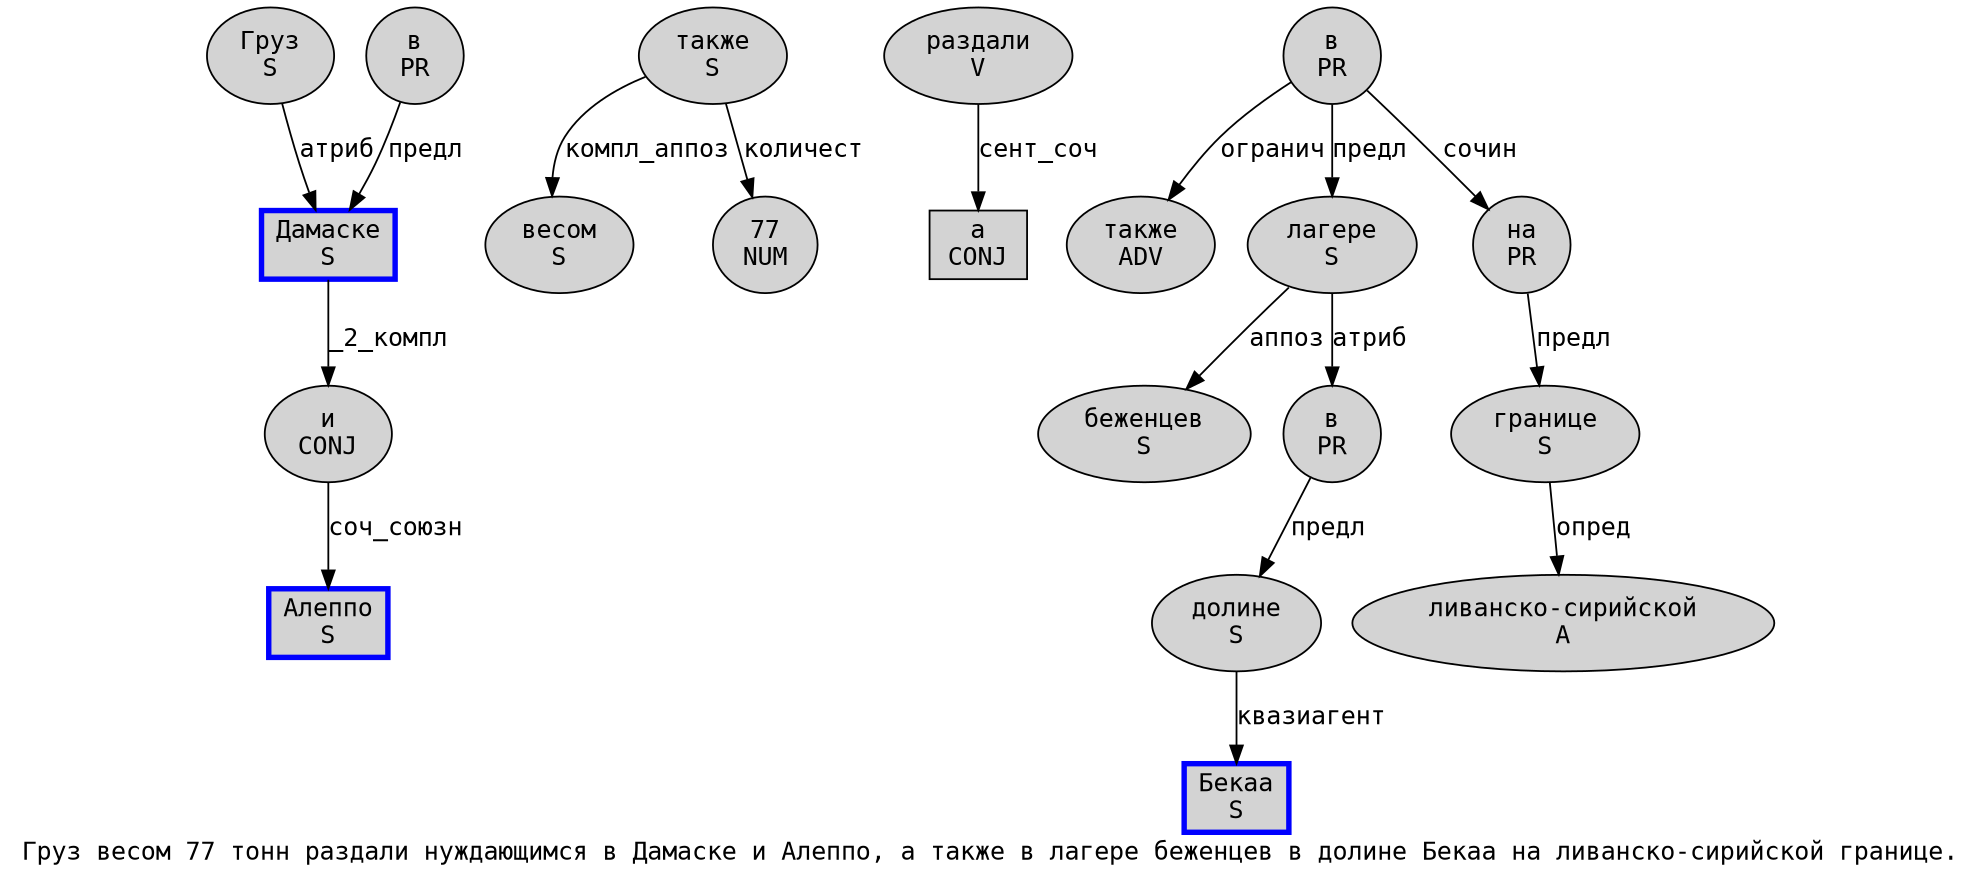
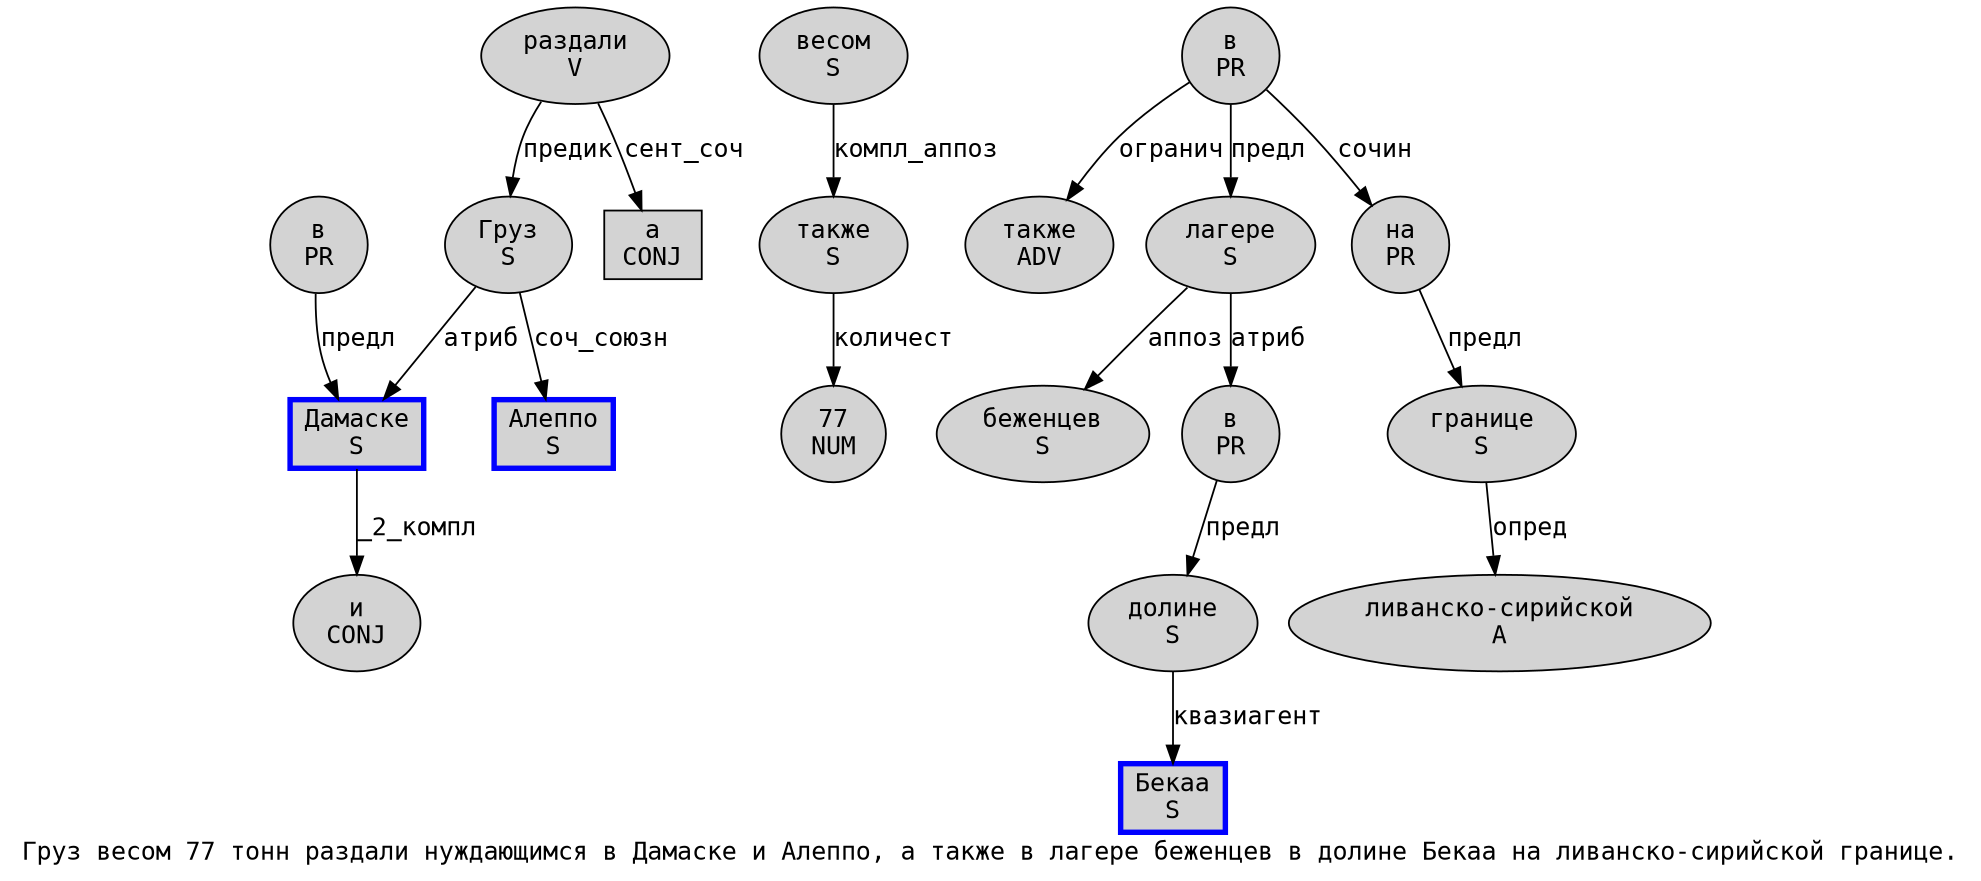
edge "также S" -> "весом S": reversed
edge "раздали V" -> "Груз S": added, label "предик"
edge "и CONJ" -> "Алеппо S": now "Груз S" -> "Алеппо S"
